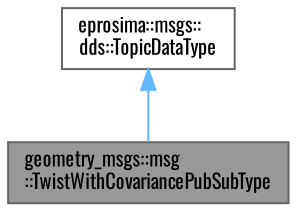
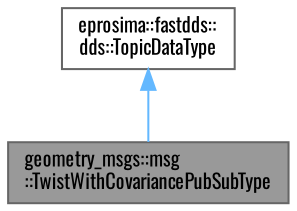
node "eprosima::msgs:: dds::TopicDataType": label "eprosima::msgs:: dds::TopicDataType" -> "eprosima::fastdds:: dds::TopicDataType"
